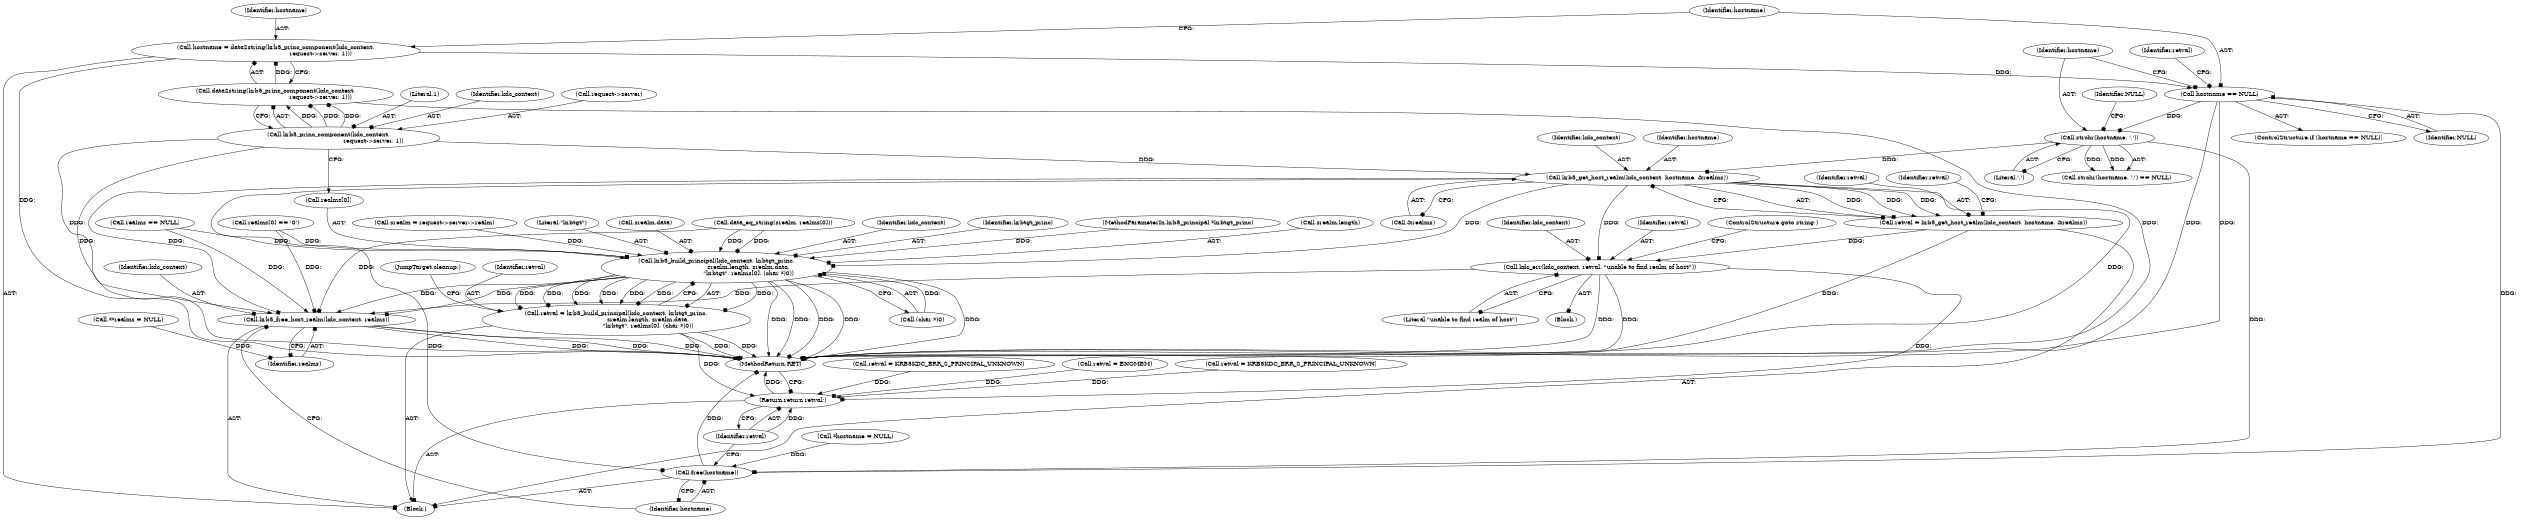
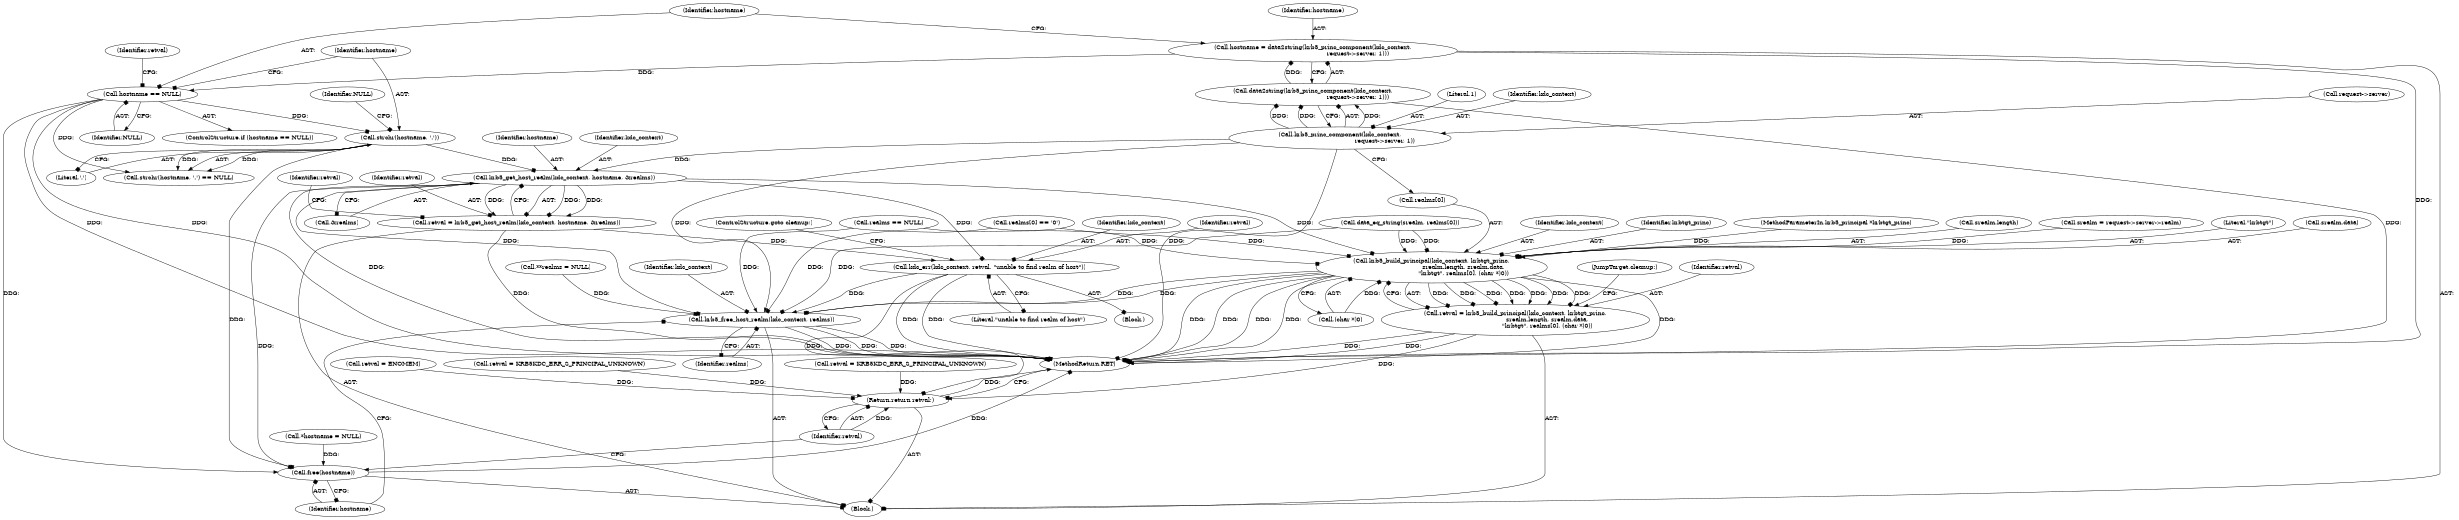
edge "(Call,hostname == NULL)" -> "(Call,strchr(hostname, '.') == NULL)": added, label "DDG:"
node "(ControlStructure,goto string;)": label "(ControlStructure,goto string;)" -> "(ControlStructure,goto cleanup;)"
edge "(Call,**realms = NULL)" -> "(Identifier,realms)": now "(Call,**realms = NULL)" -> "(Call,krb5_free_host_realm(kdc_context, realms))"
